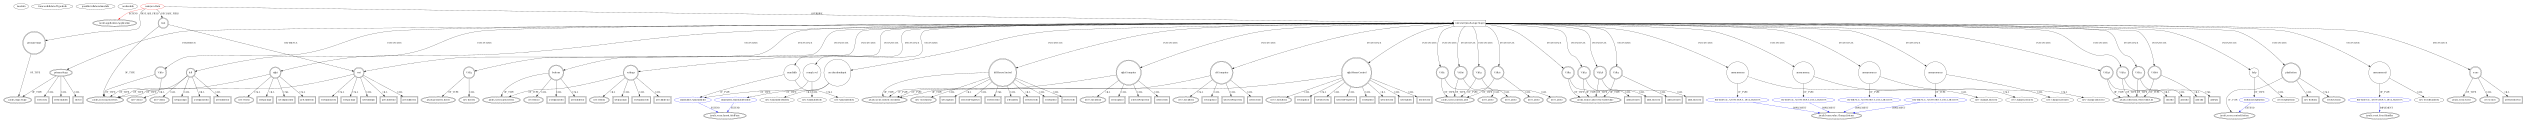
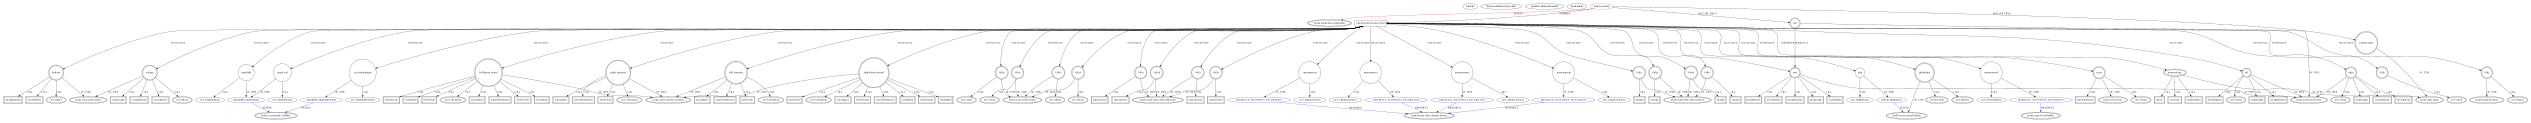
edge "VAR0" -> "javafx.scene.layout.VBox": removed, label "OF_TYPE"
node "new Button()": shape box -> ellipse
